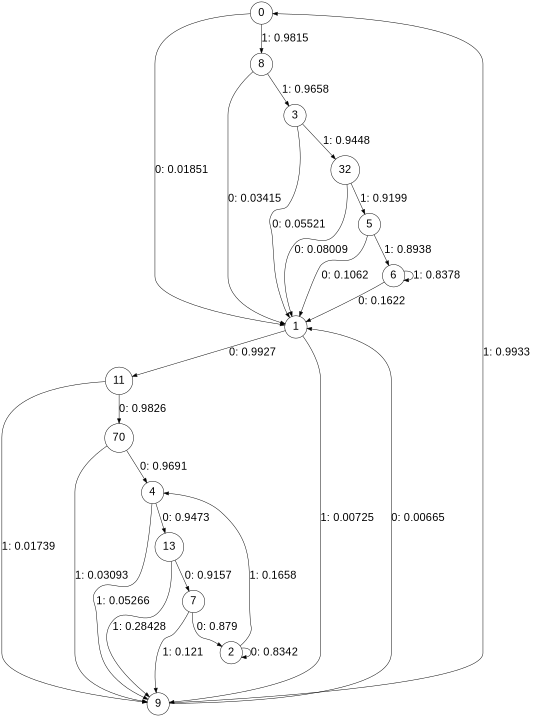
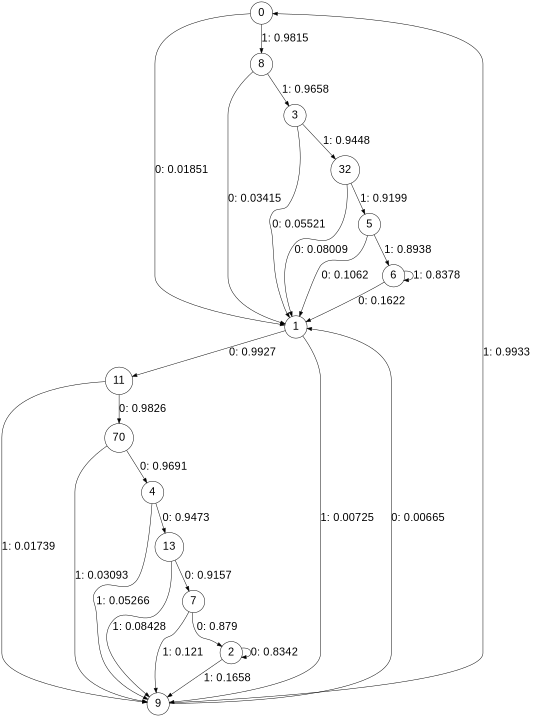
edge "2" -> "4": now "2" -> "9"
edge "13" -> "9": label "1: 0.28428  " -> "1: 0.08428  "
